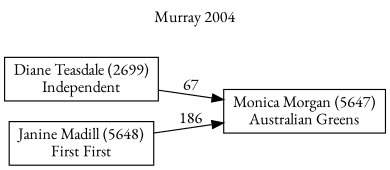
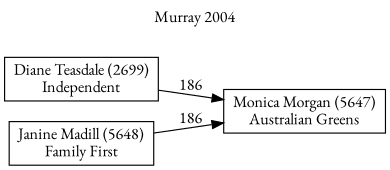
edge "Diane Teasdale (2699) Independent" -> "Monica Morgan (5647) Australian Greens": label "67" -> "186"
node "Janine Madill (5648) First First": label "Janine Madill (5648) First First" -> "Janine Madill (5648) Family First"
